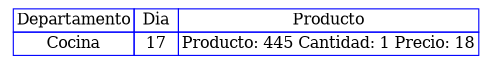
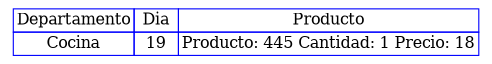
node "Departamento": text "17" -> "19"
